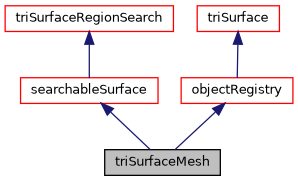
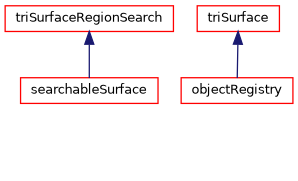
node "triSurfaceMesh": removed
